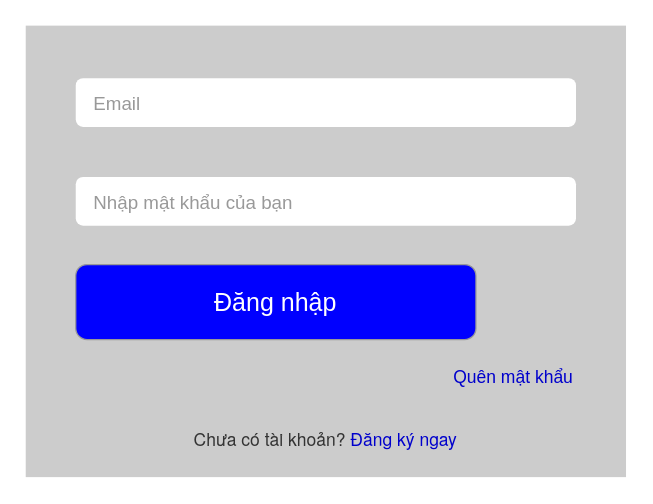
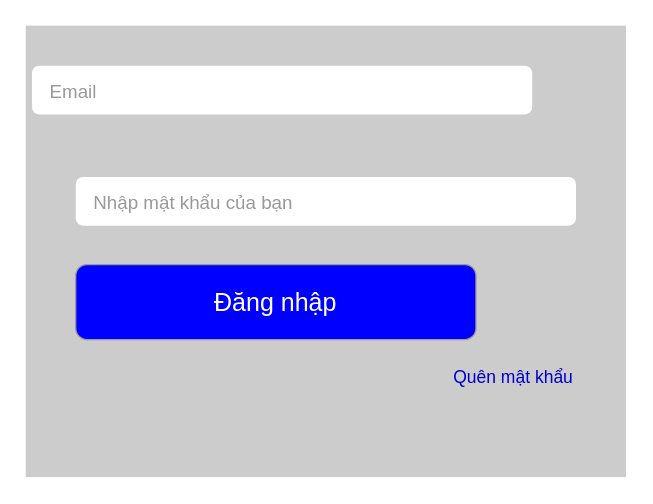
node "Email": moved (326, 103) -> (282, 90)
node "Chưa có tài khoản? Đăng ký ngay": removed
